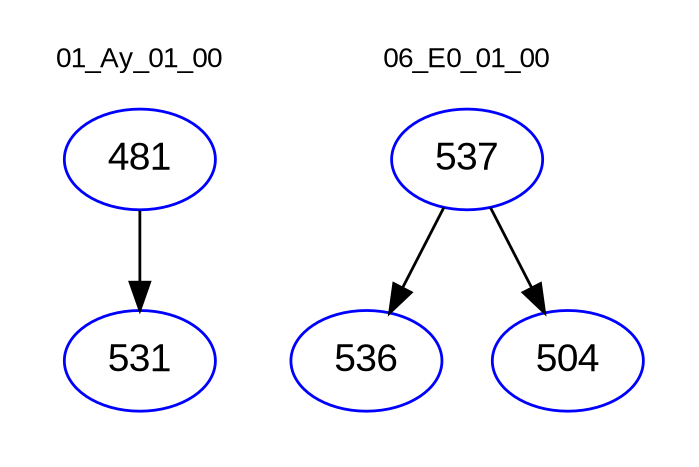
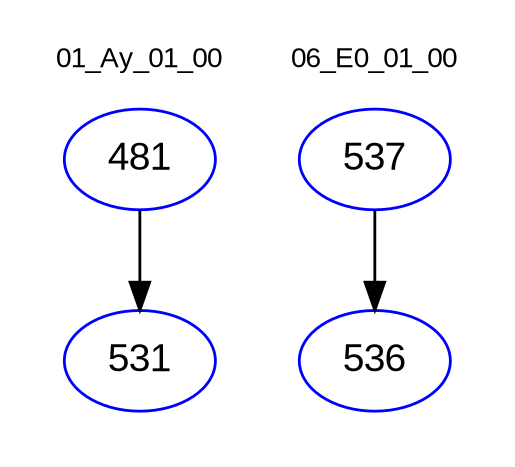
node "504": removed
